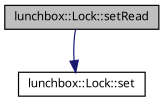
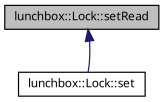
edge "lunchbox::Lock::setRead" -> "lunchbox::Lock::set": reversed
